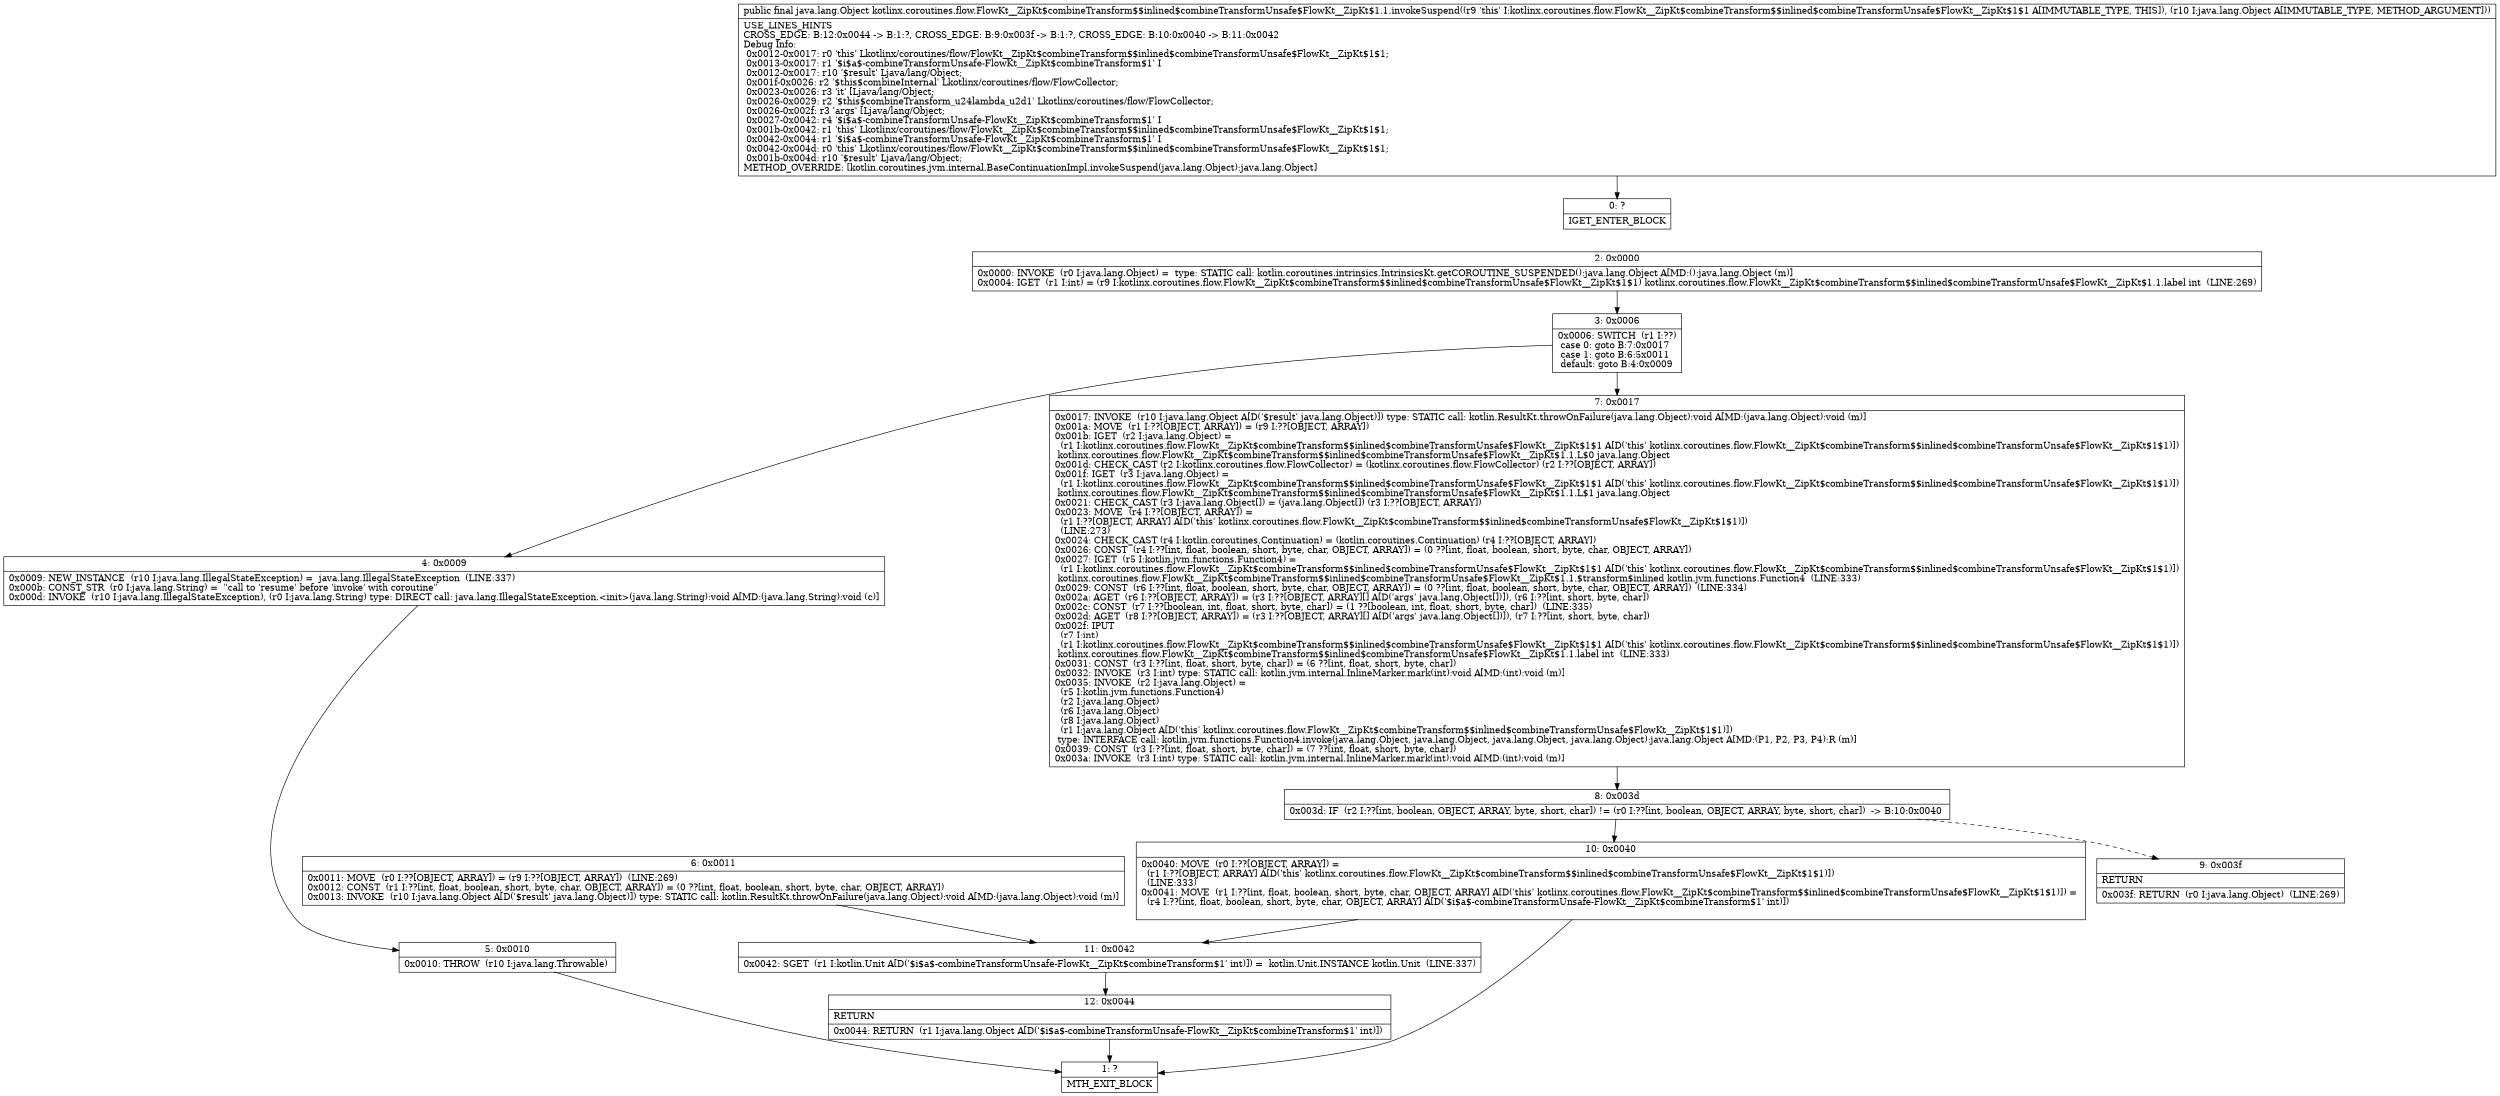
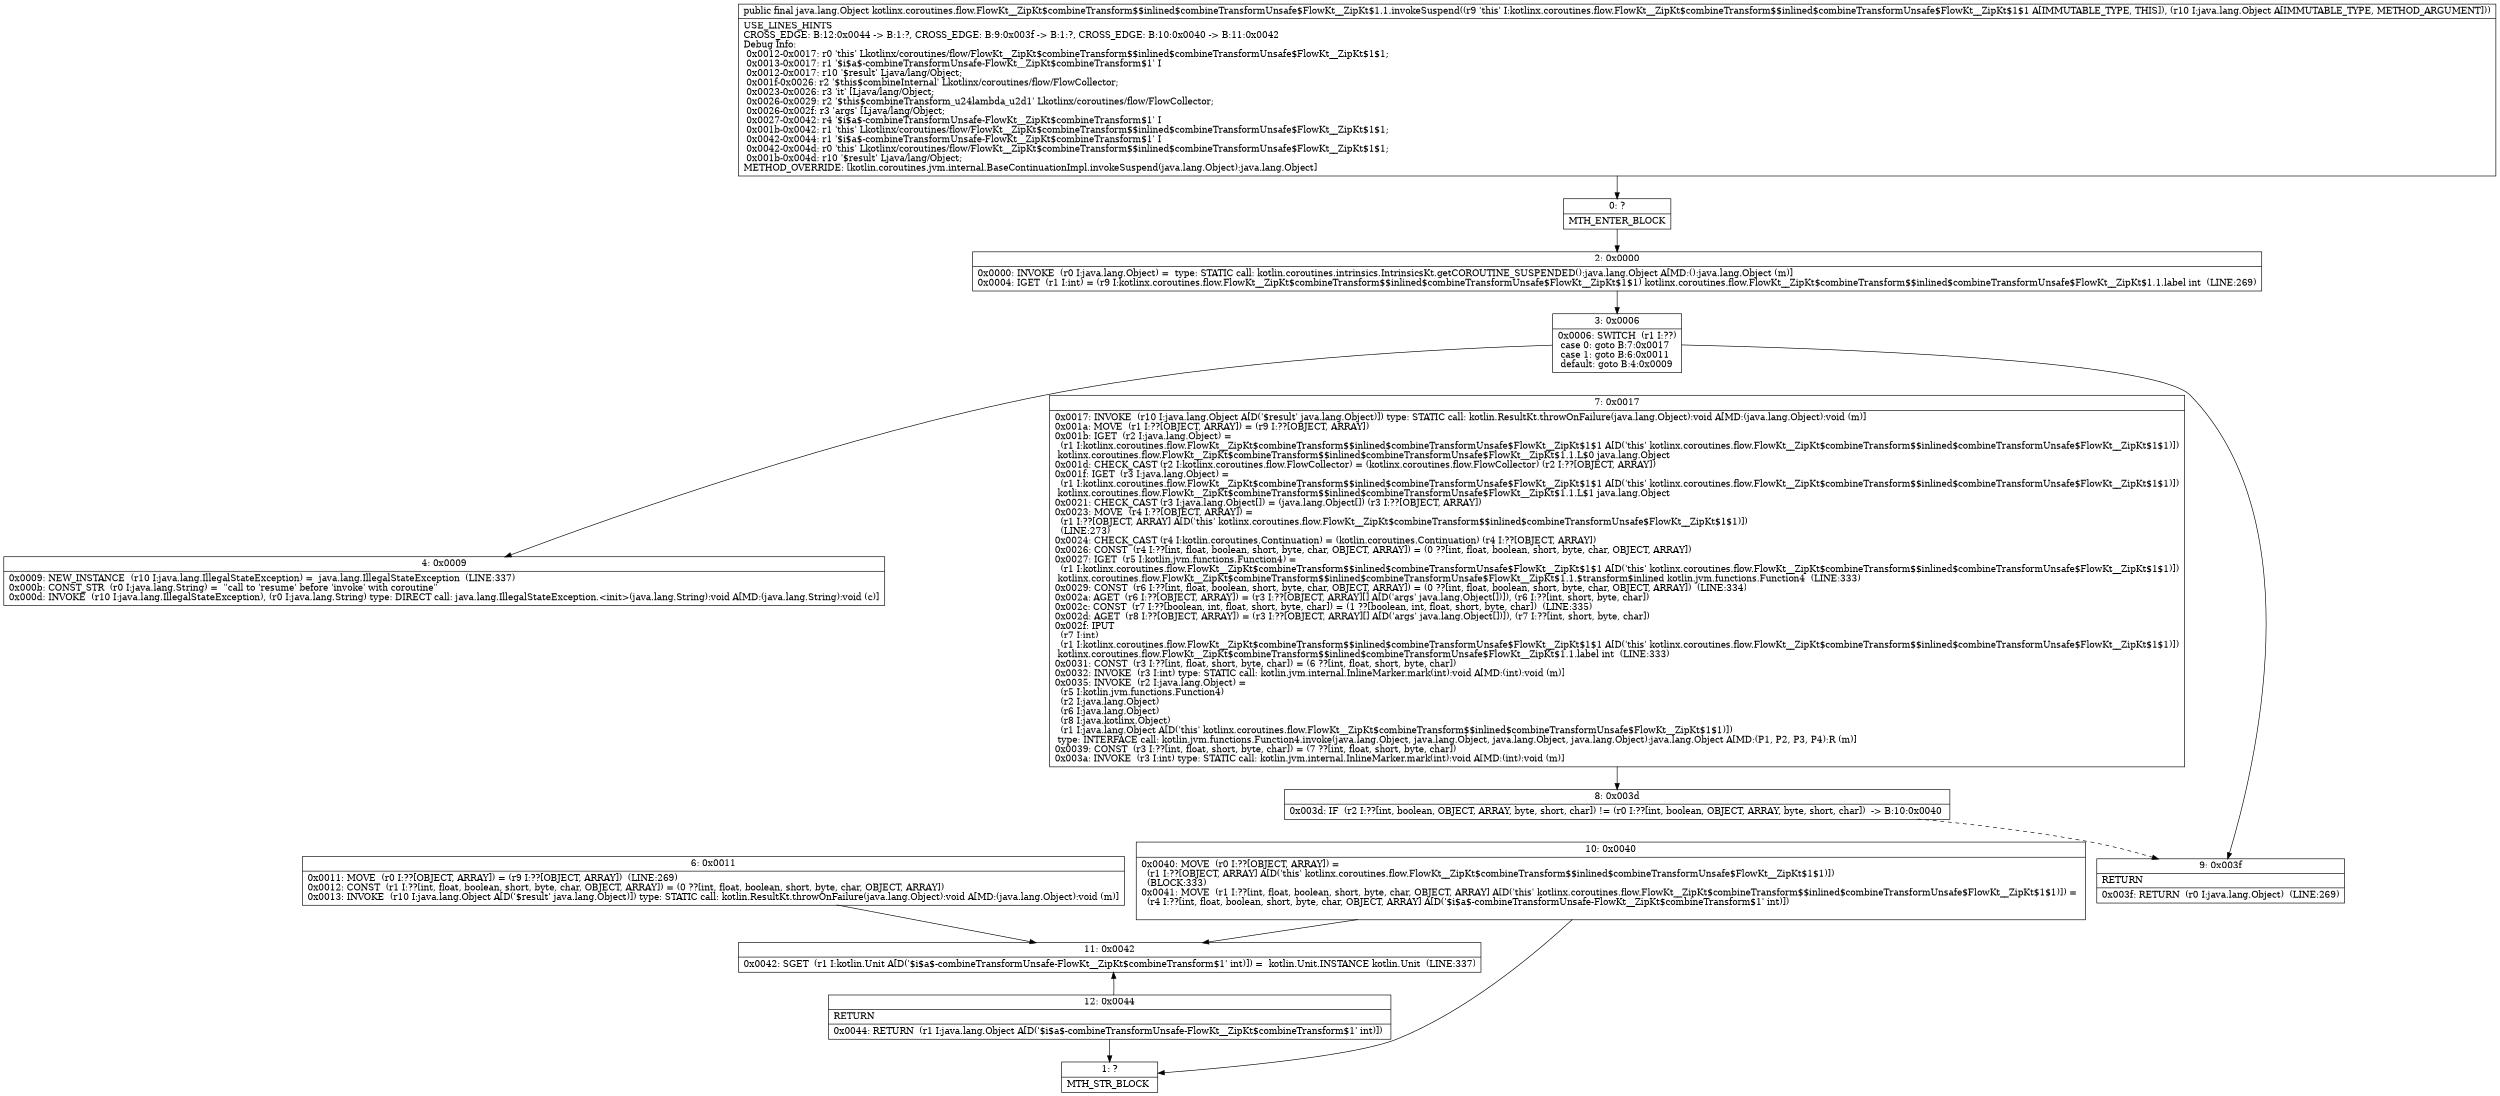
node "0: ?": text "IGET_ENTER_BLOCK" -> "MTH_ENTER_BLOCK"
edge "0: ?" -> "2: 0x0000": added
node "3: 0x0006": text "case 1: goto B:6:5x0011" -> "case 1: goto B:6:0x0011"
edge "3: 0x0006" -> "7: 0x0017": now "3: 0x0006" -> "9: 0x003f"
node "7: 0x0017": text "(r8 I:java.lang.Object)" -> "(r8 I:java.kotlinx.Object)"
edge "8: 0x003d" -> "10: 0x0040": removed
node "10: 0x0040": text "(LINE:333)" -> "(BLOCK:333)"
node "5: 0x0010": removed
edge "11: 0x0042" -> "12: 0x0044": reversed
node "1: ?": text "MTH_EXIT_BLOCK" -> "MTH_STR_BLOCK"
